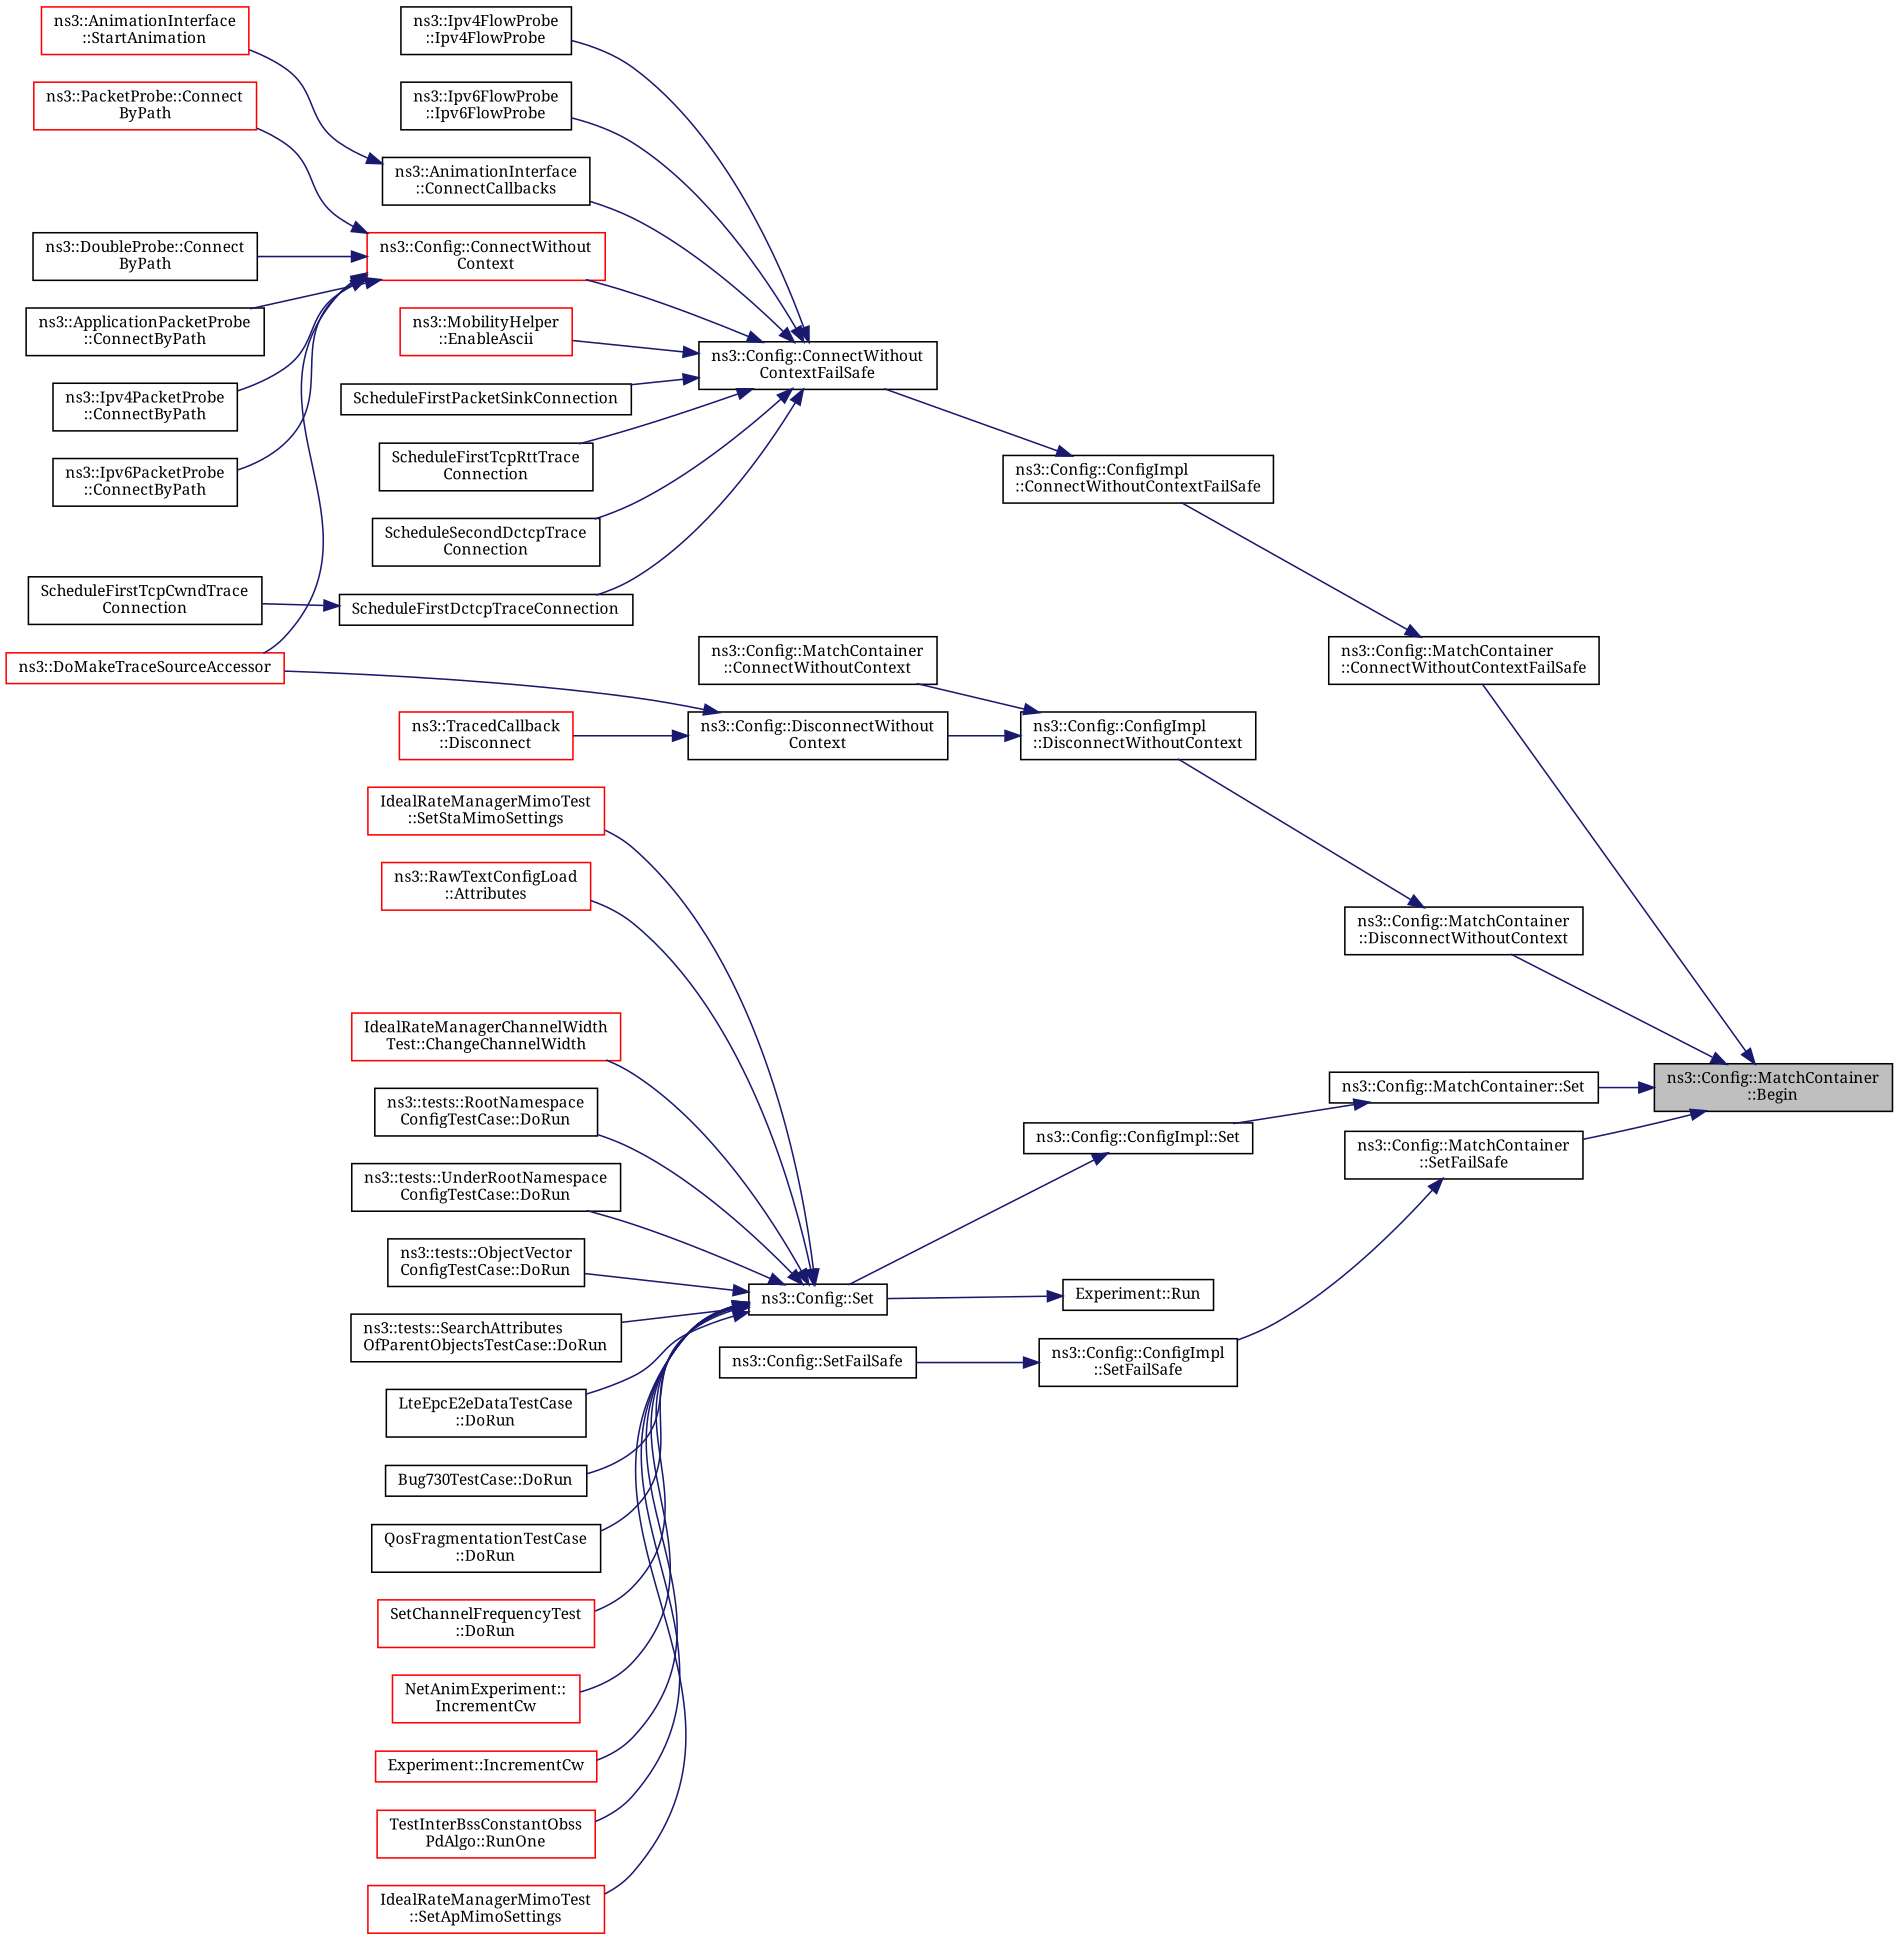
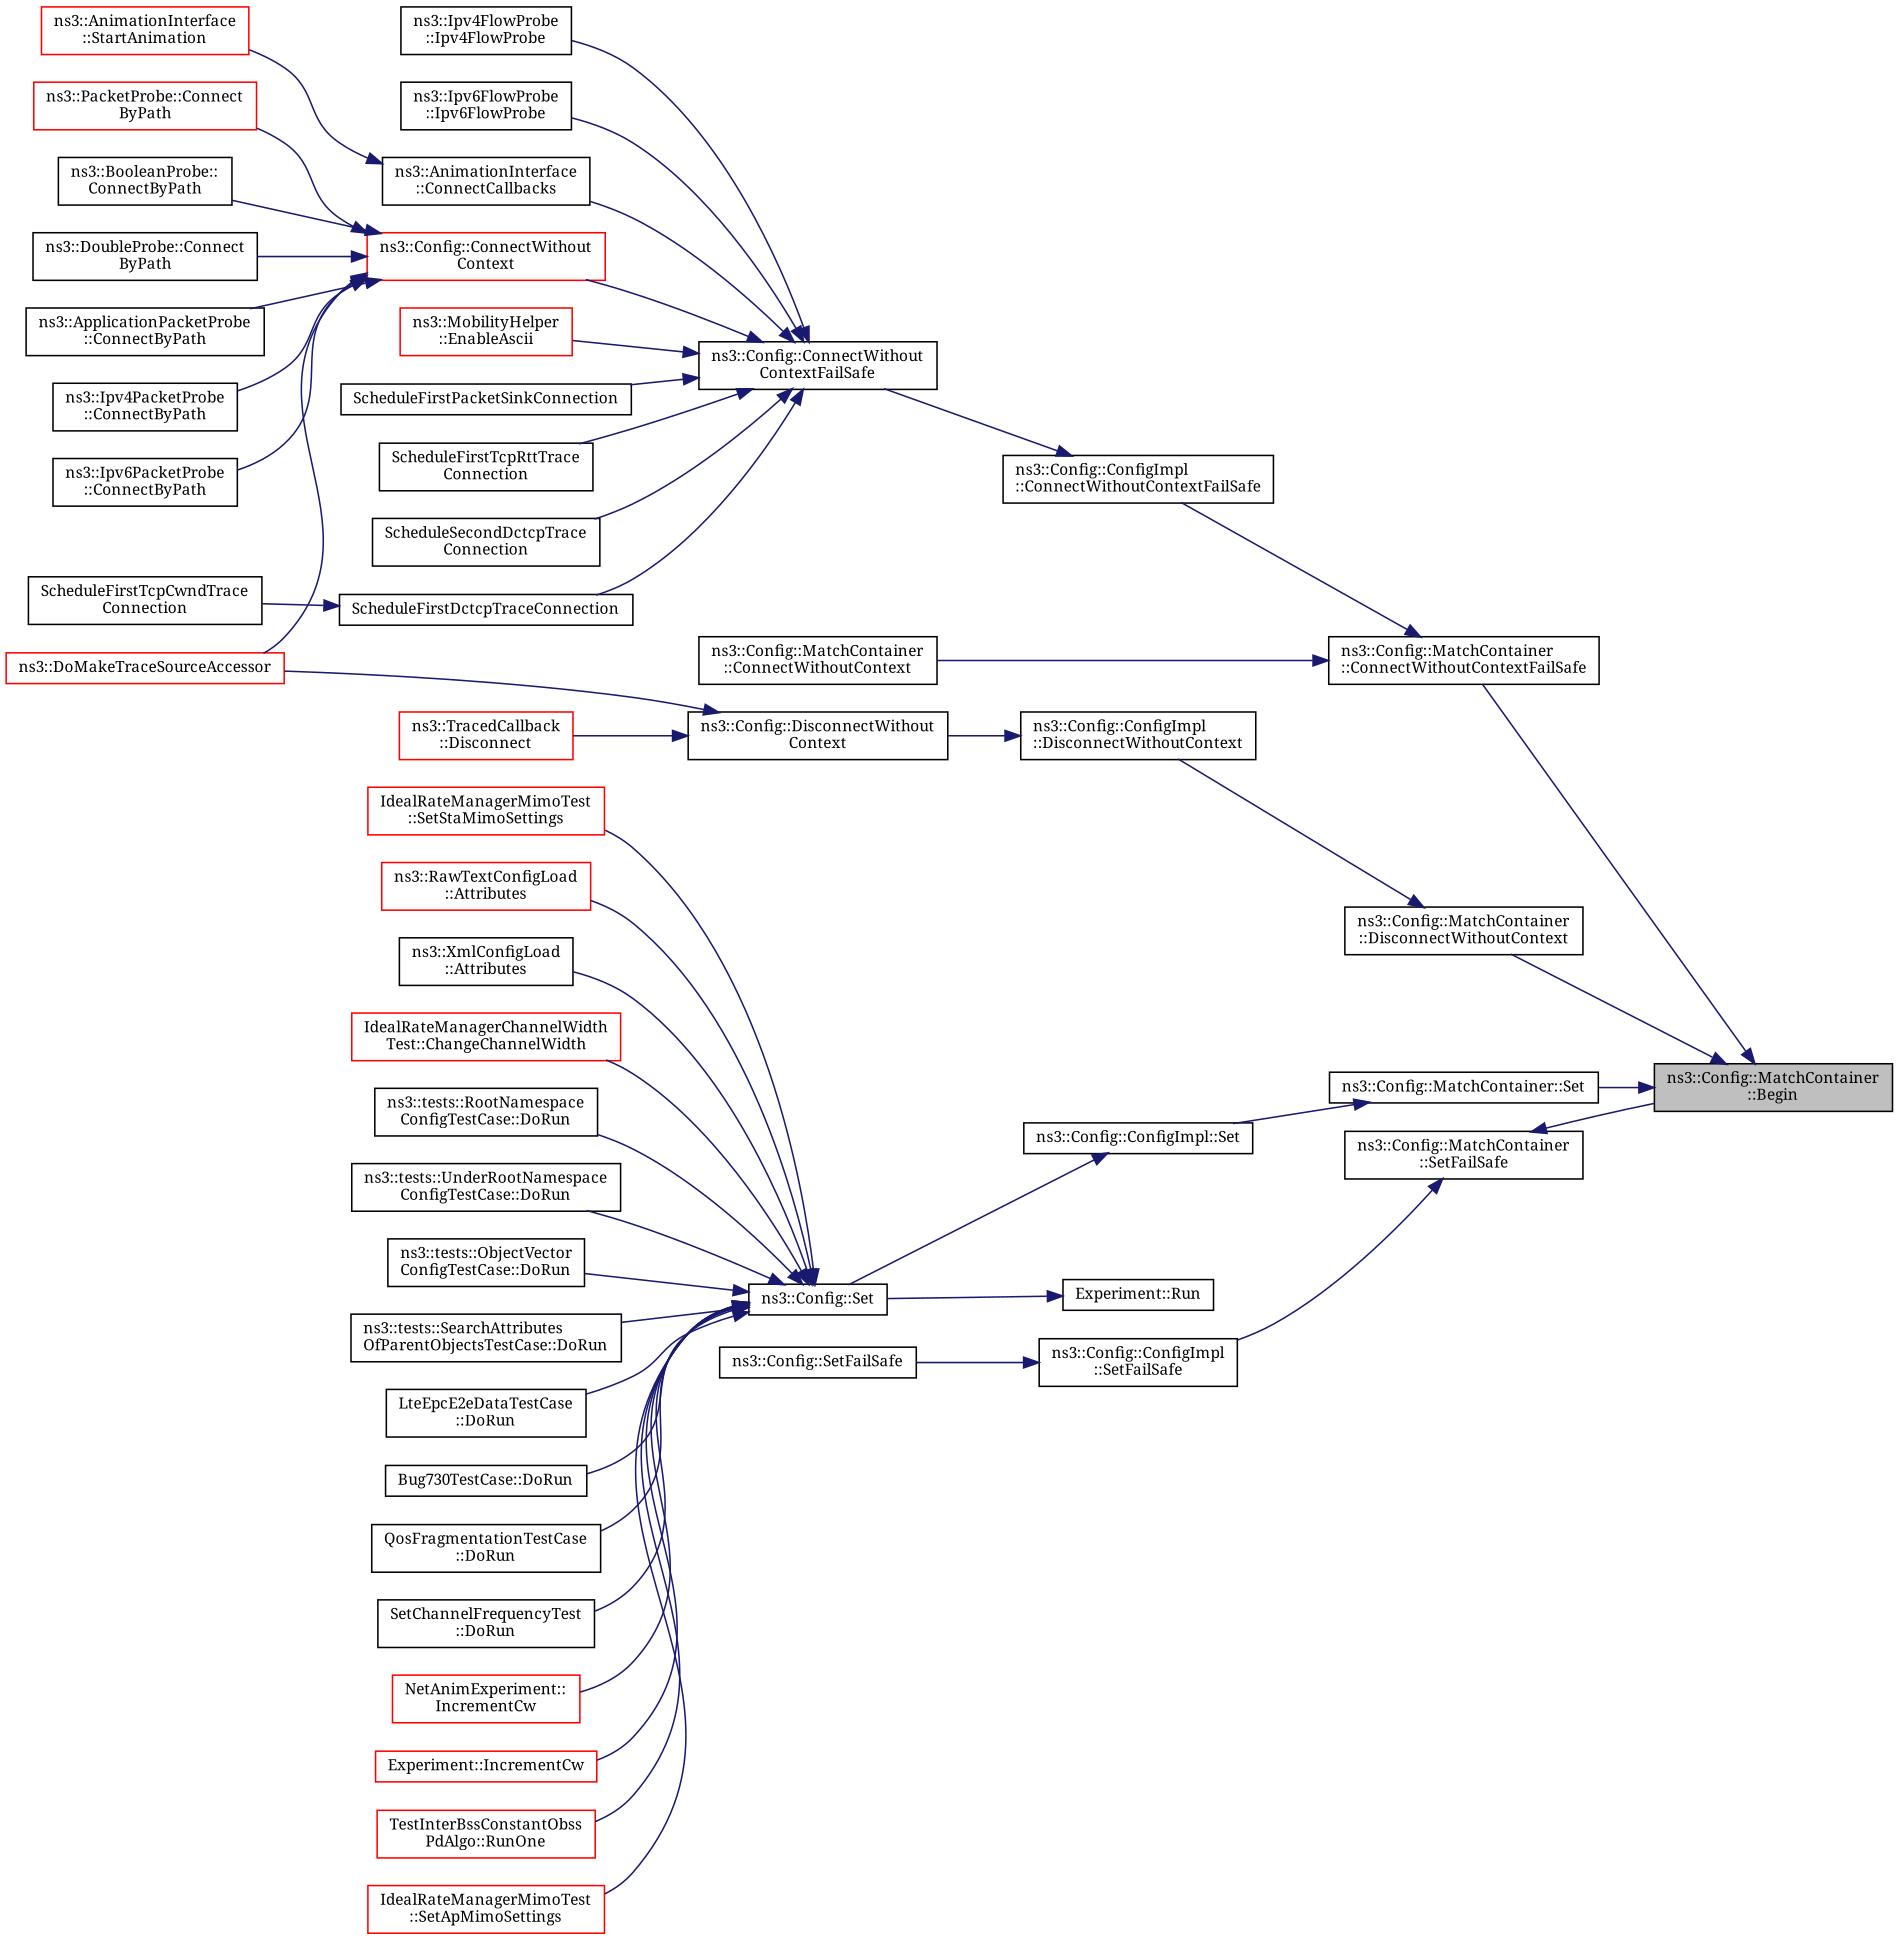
node "ns3::BooleanProbe:: ConnectByPath": added
edge "ns3::Config::MatchContainer ::ConnectWithoutContext" -> "ns3::Config::ConfigImpl ::DisconnectWithoutContext": now "ns3::Config::MatchContainer ::ConnectWithoutContext" -> "ns3::Config::MatchContainer ::ConnectWithoutContextFailSafe"
node "ns3::XmlConfigLoad ::Attributes": added
edge "ns3::Config::MatchContainer ::SetFailSafe" -> "ns3::Config::MatchContainer ::Begin": reversed
node "SetChannelFrequencyTest ::DoRun": color red -> black
